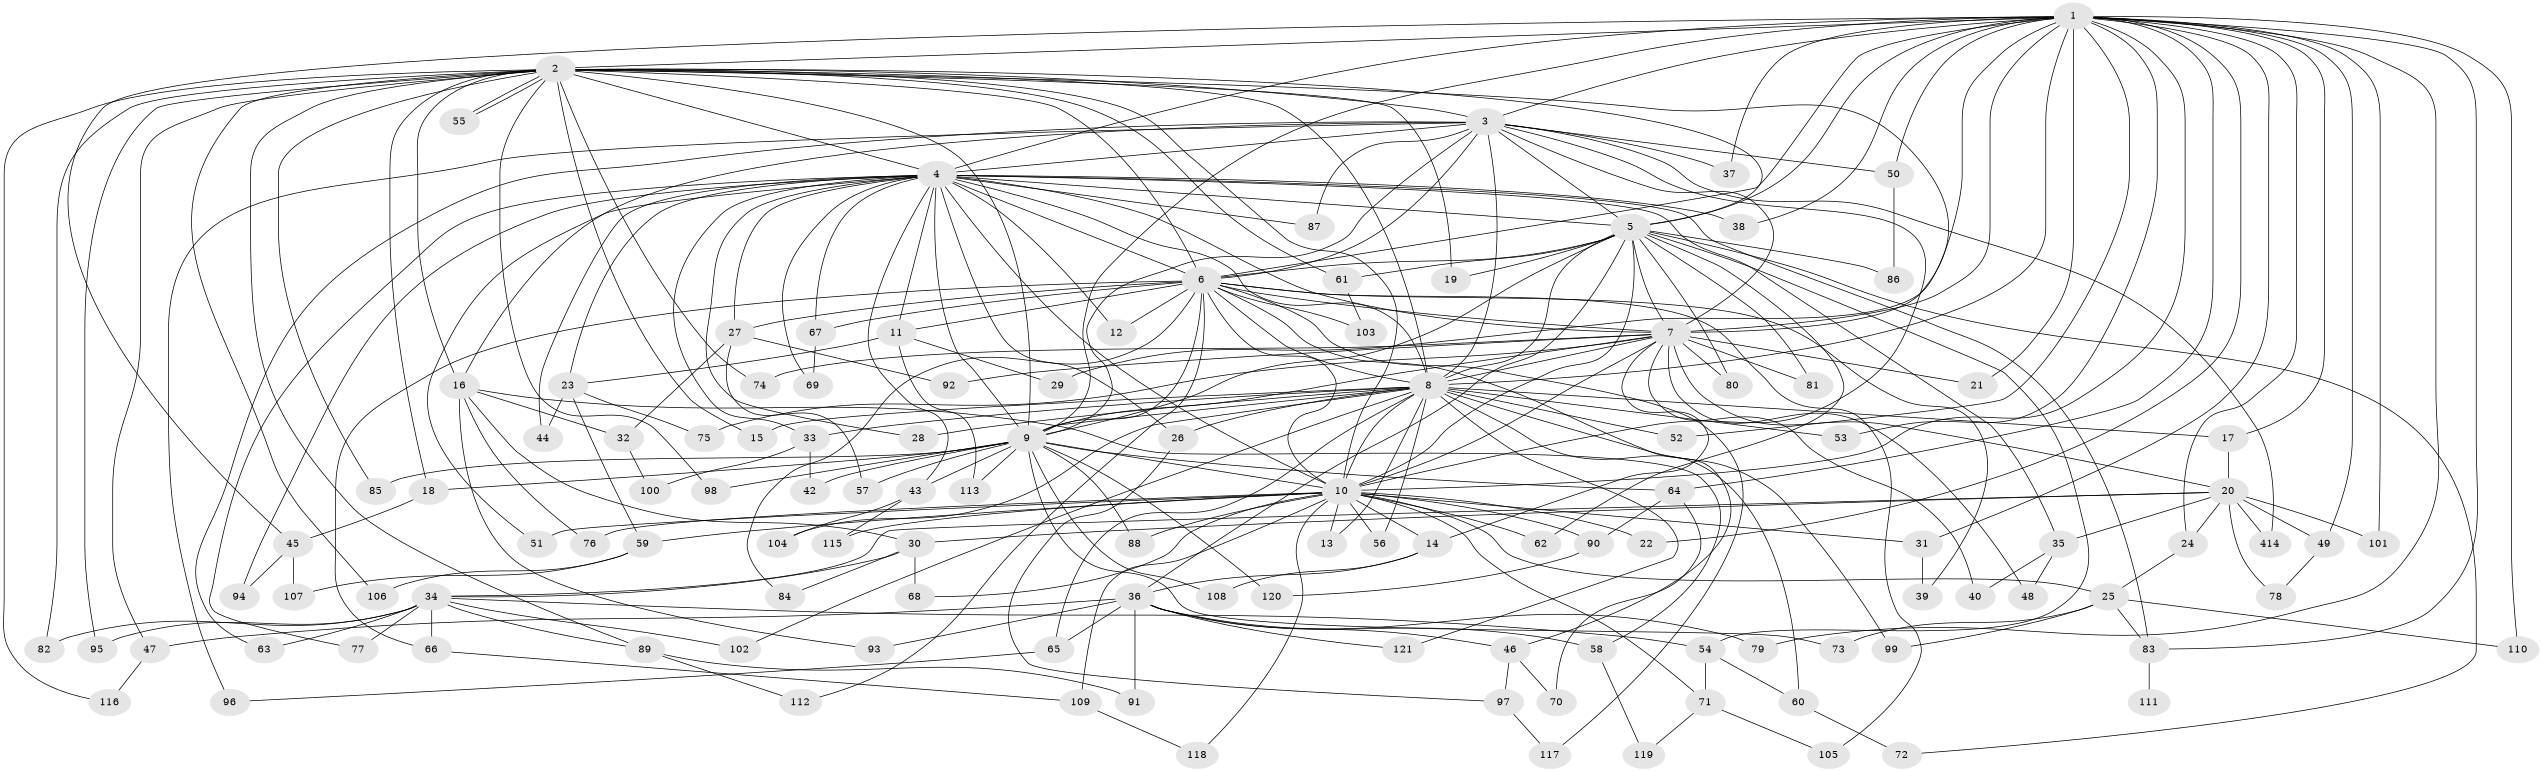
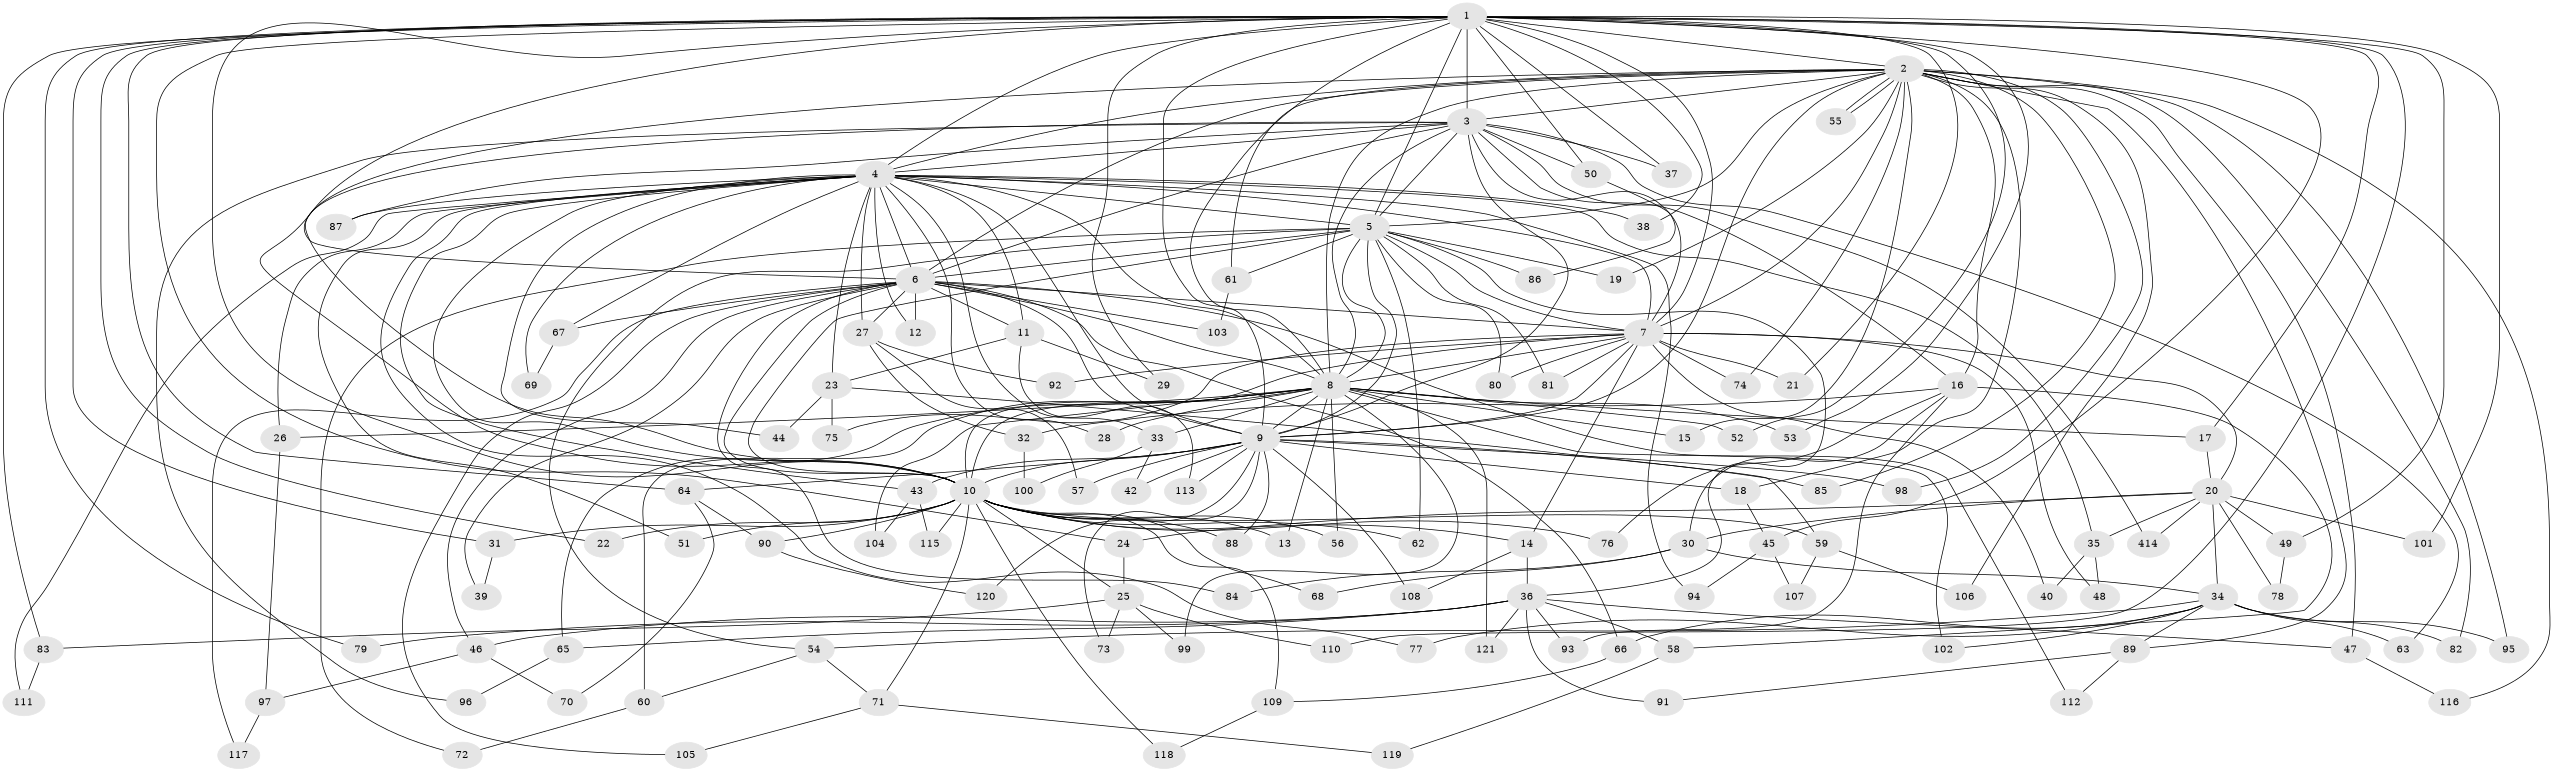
edge "4" -- "83": now "4" -- "111"
